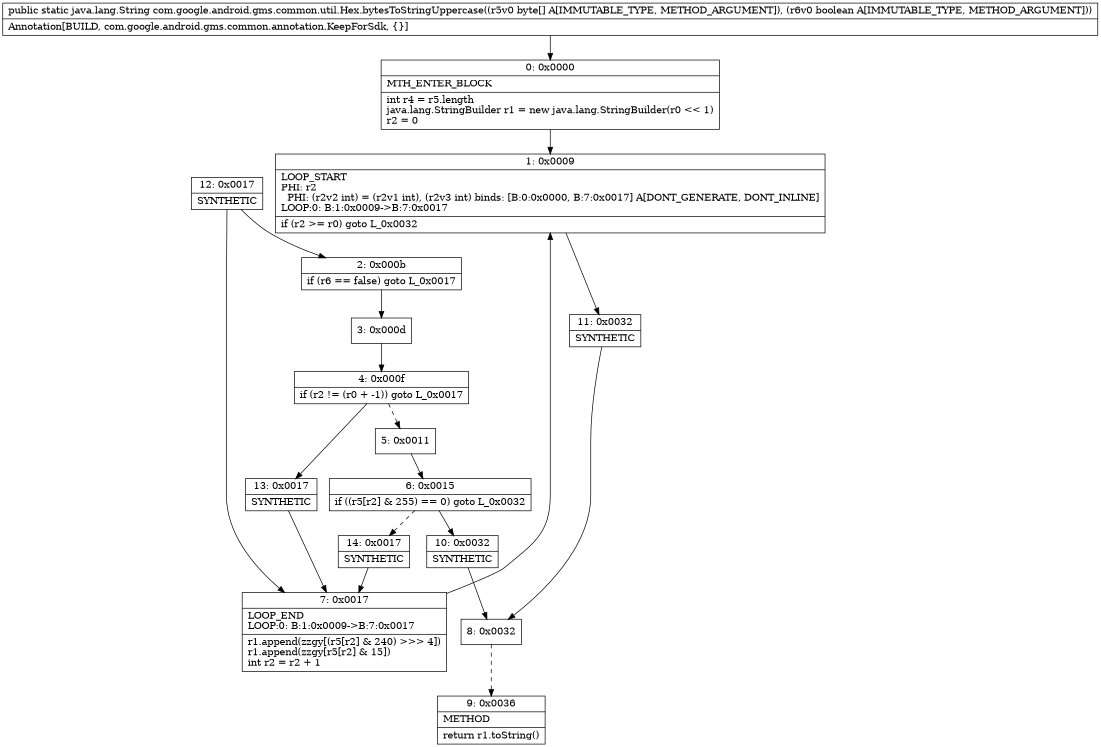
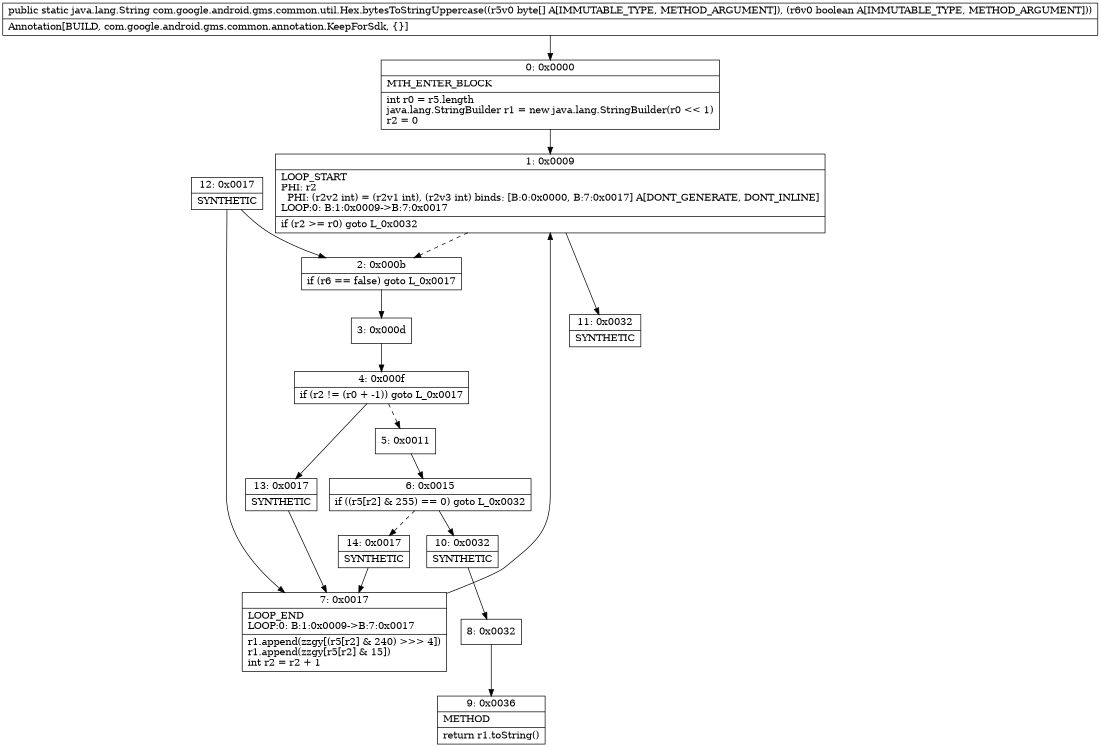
node "0: 0x0000": text "int r4 = r5.length" -> "int r0 = r5.length"
edge "1: 0x0009" -> "2: 0x000b": added
edge "11: 0x0032" -> "8: 0x0032": removed
edge "8: 0x0032" -> "9: 0x0036": style dashed -> solid
